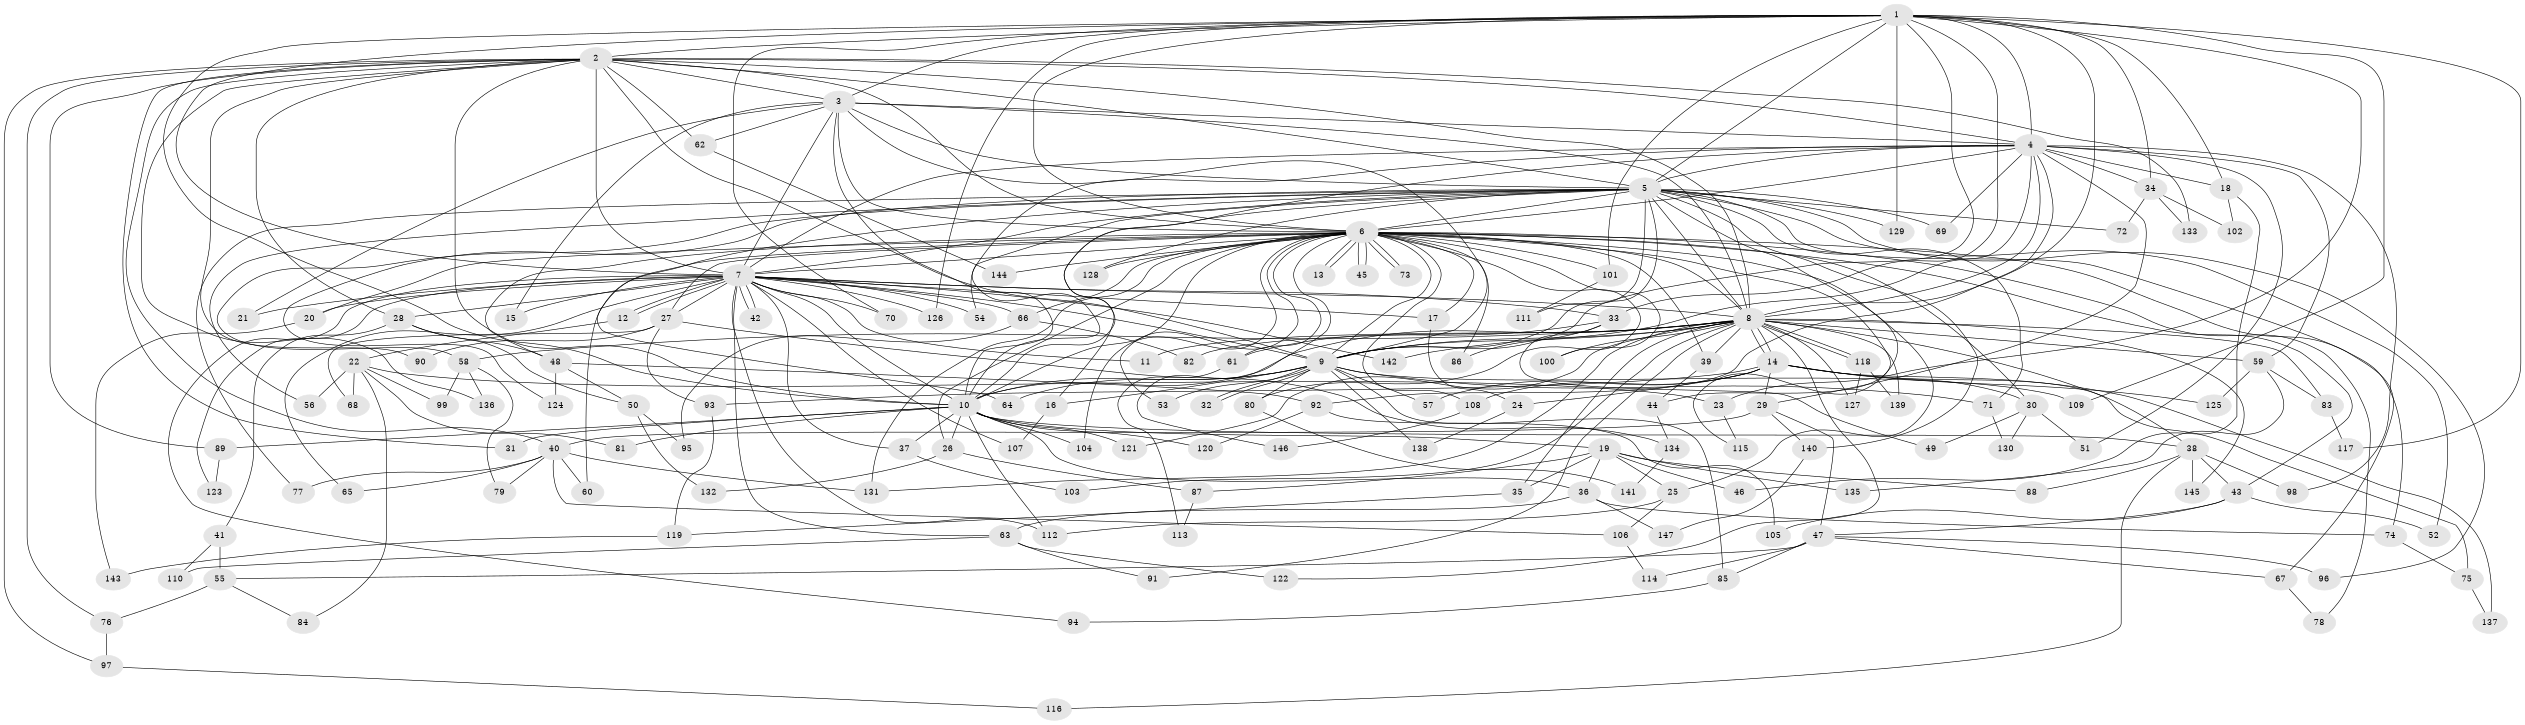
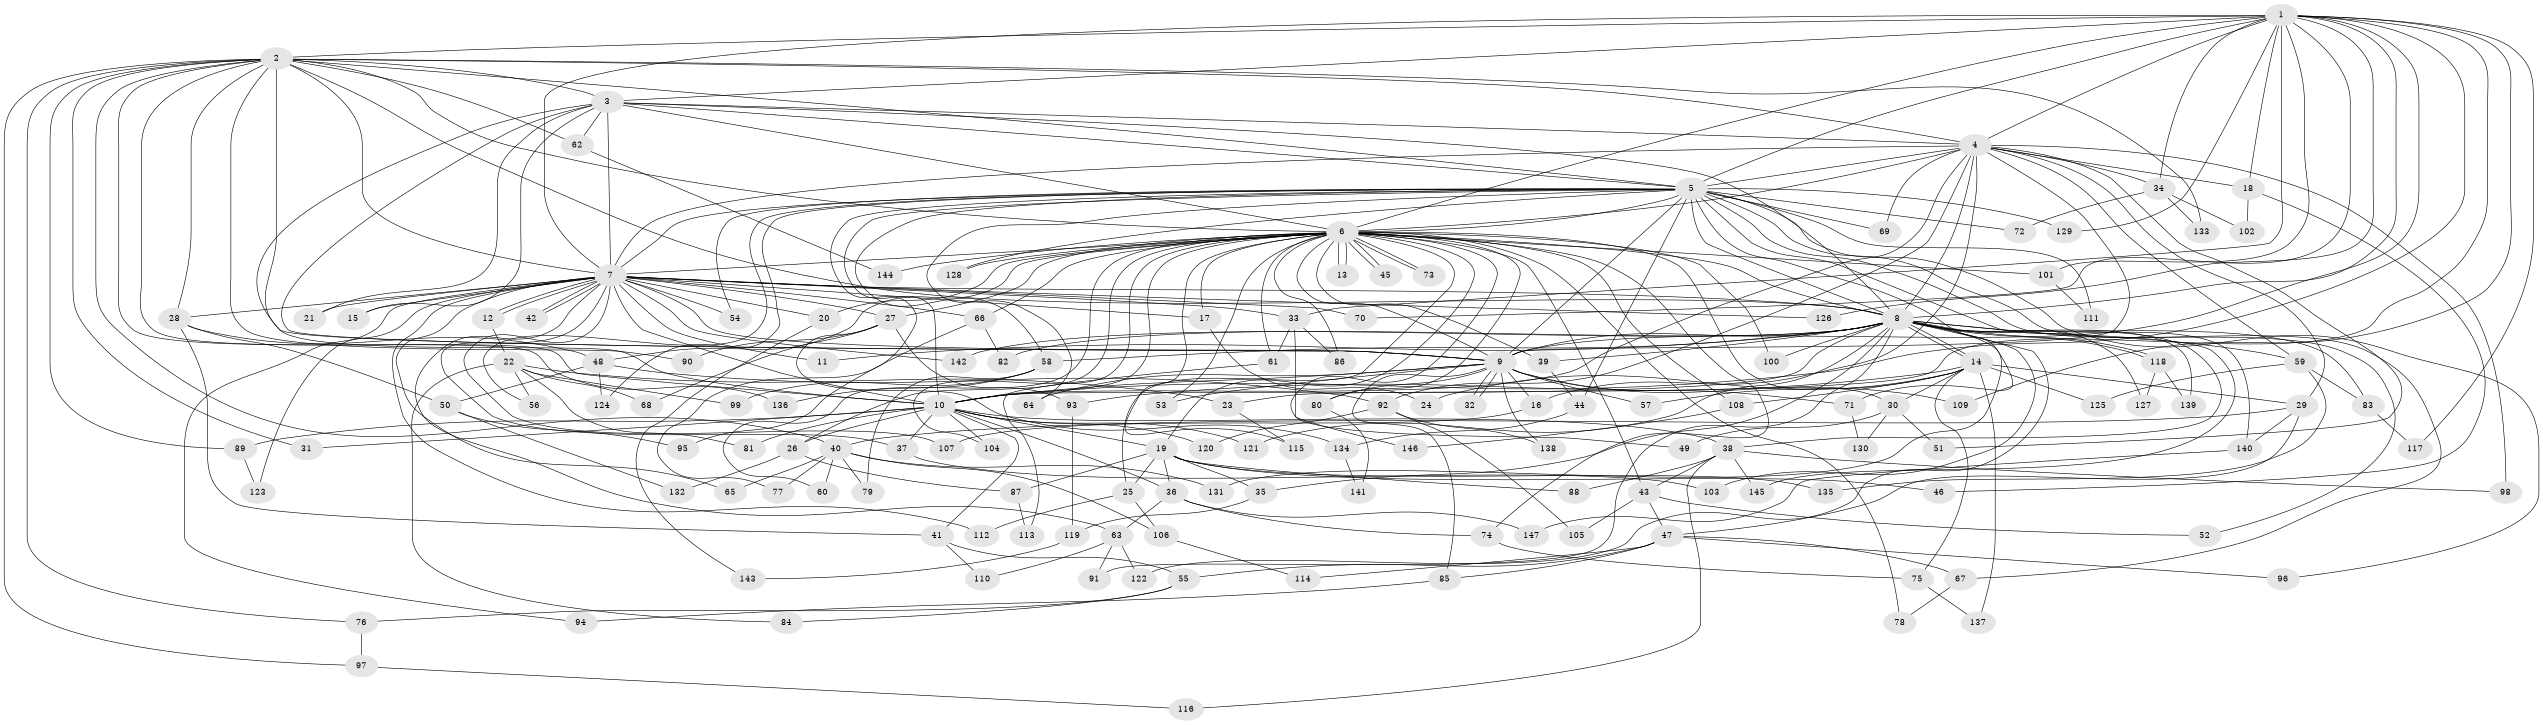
edge "6" -- "131": now "6" -- "19"
edge "24" -- "138": now "92" -- "138"
edge "10" -- "112": now "10" -- "41"
